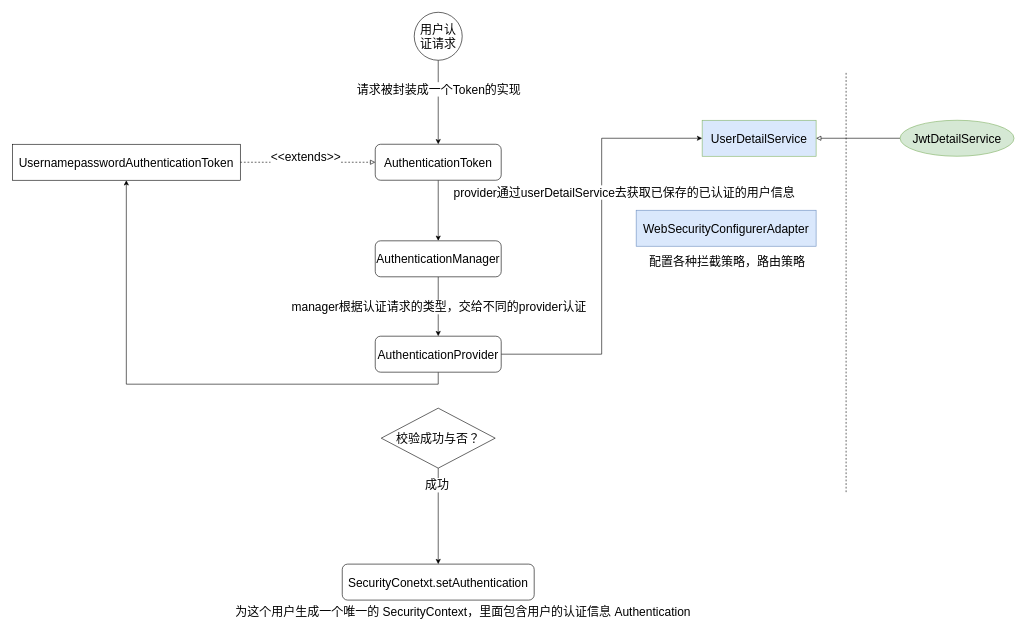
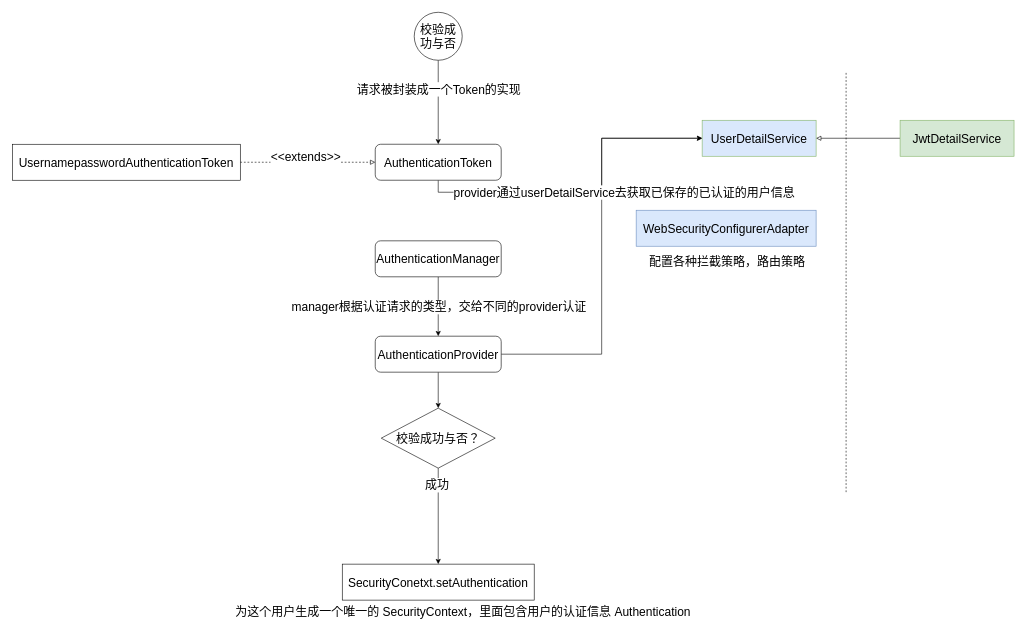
node "用户认证请求": label "用户认证请求" -> "校验成功与否"
node "JwtDetailService": shape ellipse -> rectangle
edge "AuthenticationToken" -> "AuthenticationManager": now "AuthenticationToken" -> "UserDetailService"
edge "AuthenticationProvider" -> "UsernamepasswordAuthenticationToken": now "AuthenticationProvider" -> "校验成功与否？"
node "SecurityConetxt.setAuthentication": shape rounded rectangle -> rectangle
